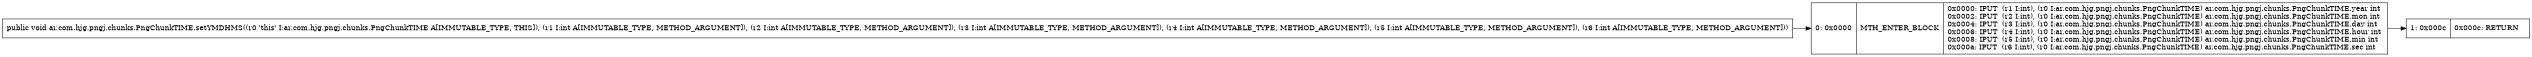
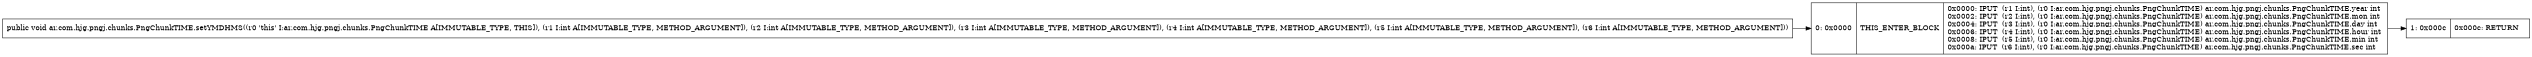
node "0: 0x0000": text "MTH_ENTER_BLOCK" -> "THIS_ENTER_BLOCK"
